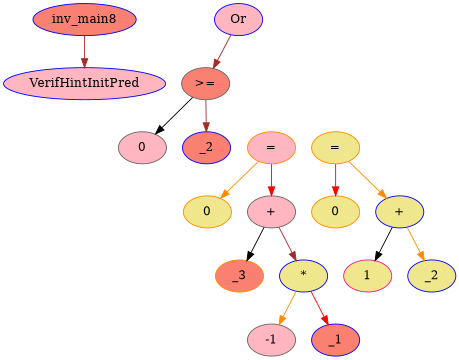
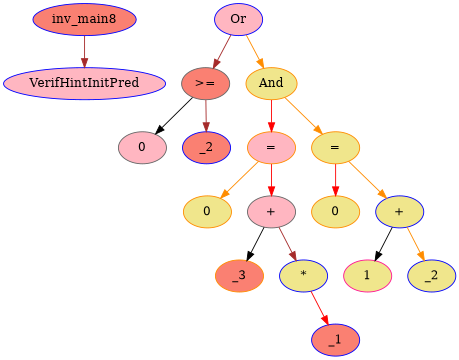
node "And": added
node "-1": removed
